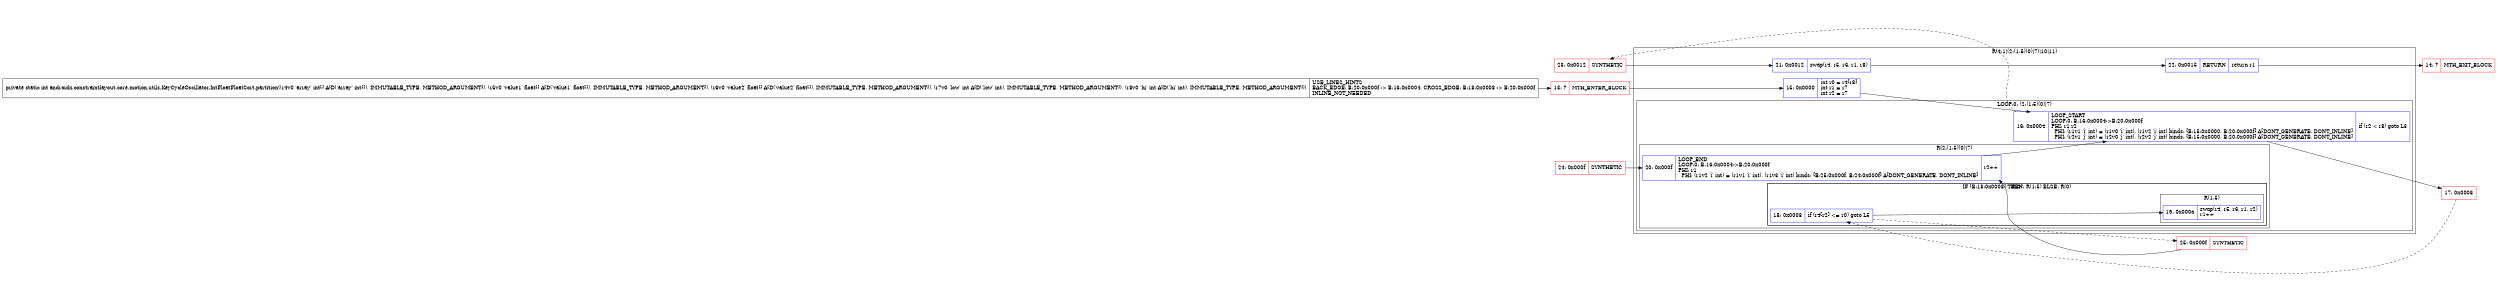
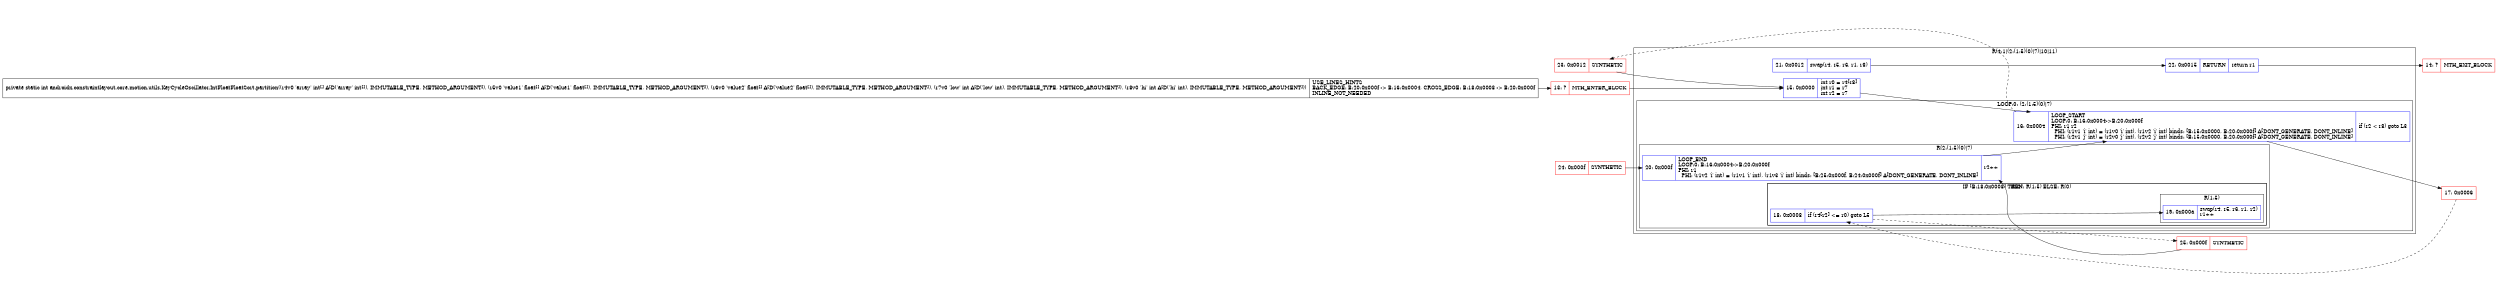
edge "23: 0x0012" -> "21: 0x0012": now "23: 0x0012" -> "15: 0x0000"
